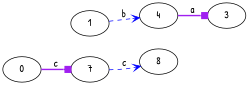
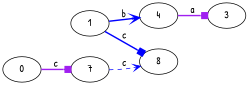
edge "1" -> "4": style dashed -> bold
edge "1" -> "8": added, label "c"
